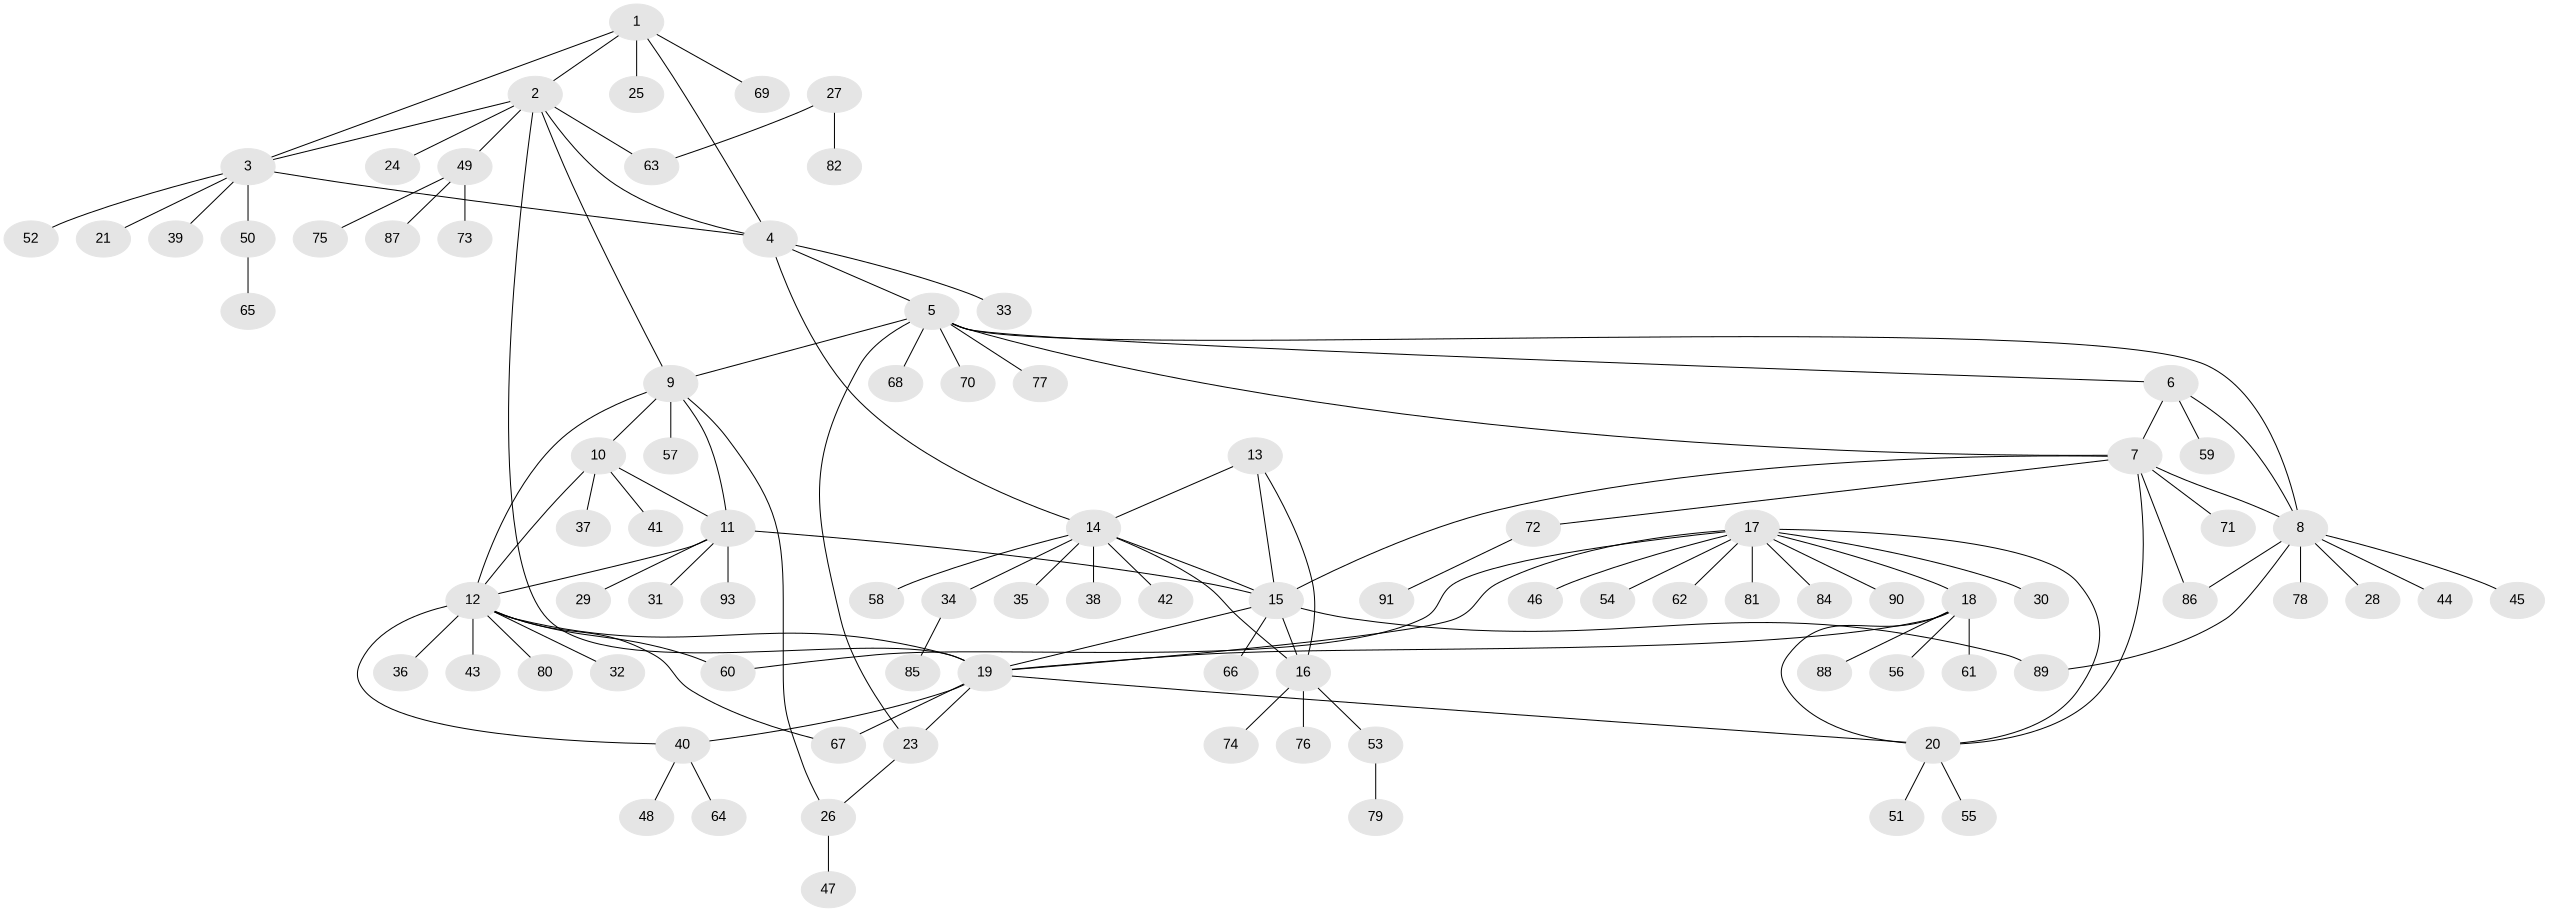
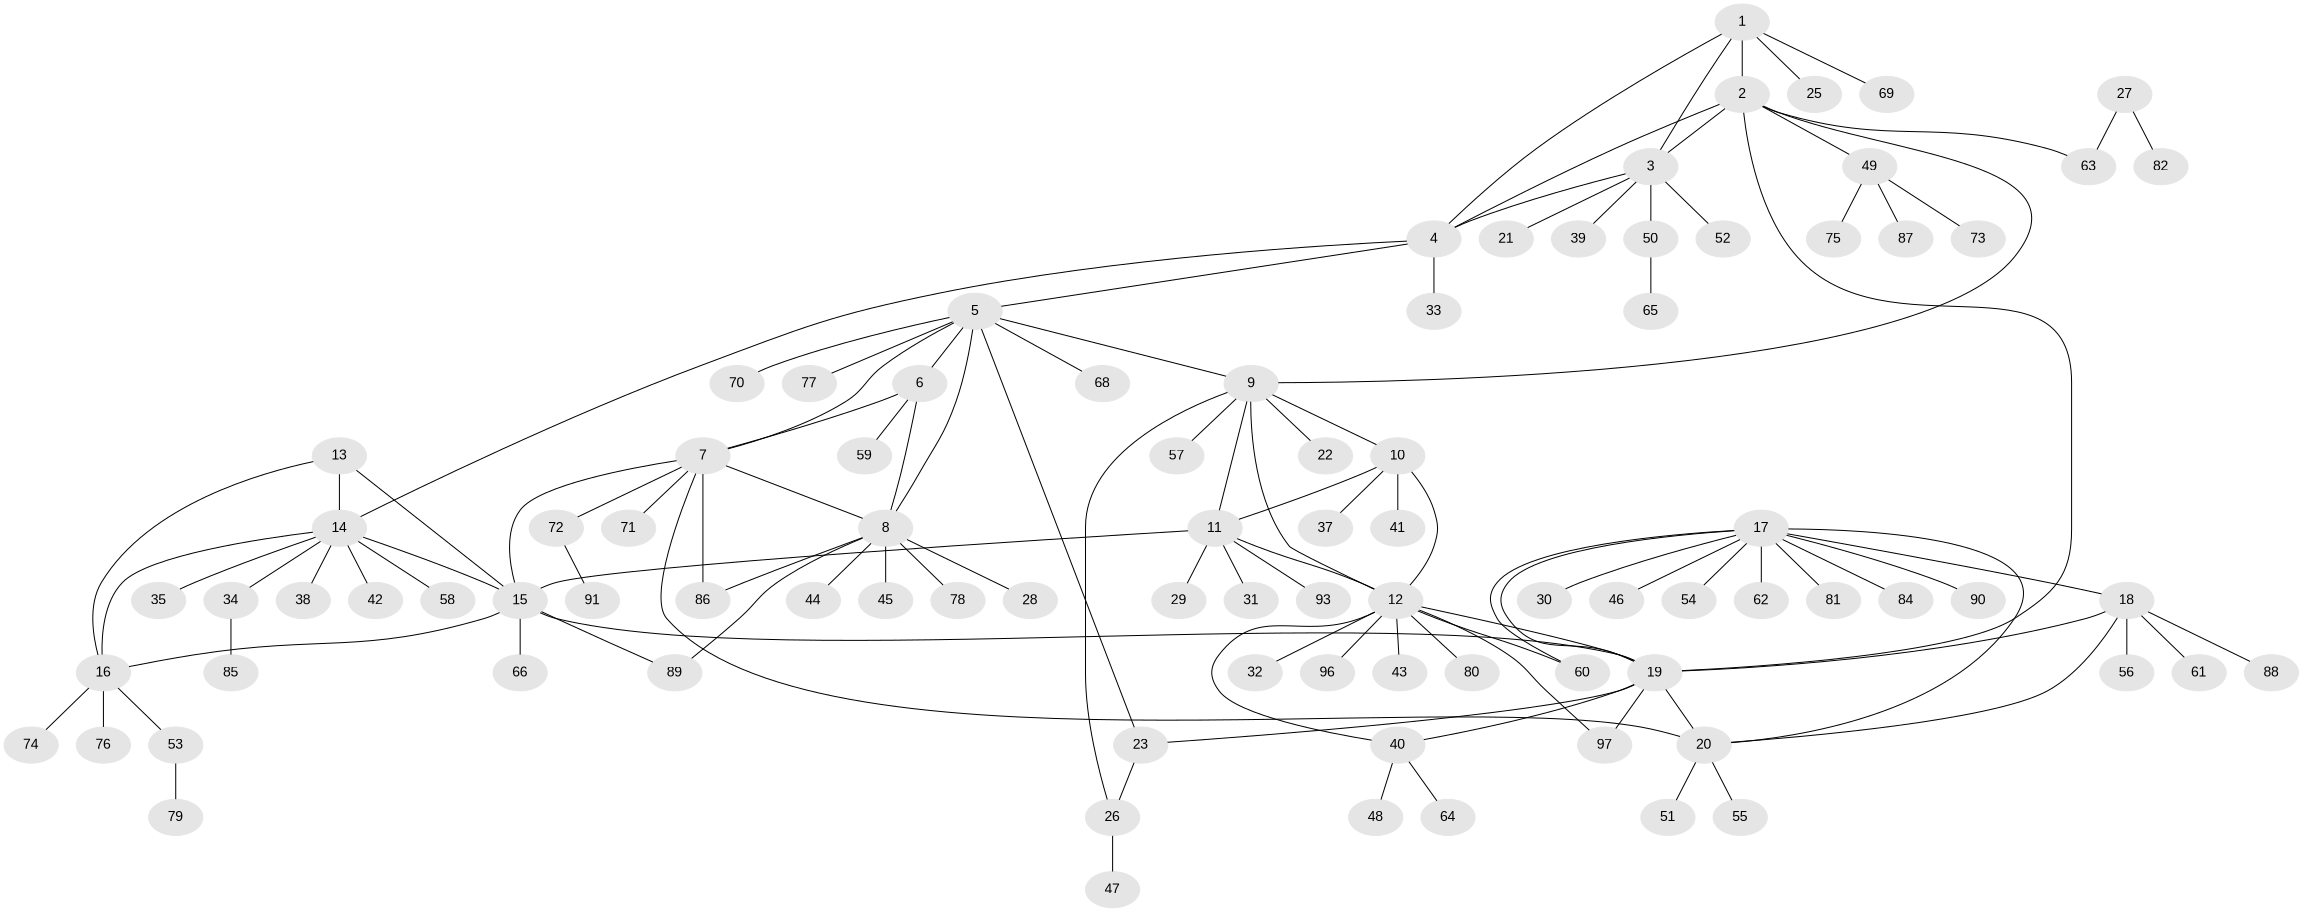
node "24": removed
node "22": added
node "36": label "36" -> "96"
node "67": label "67" -> "97"
